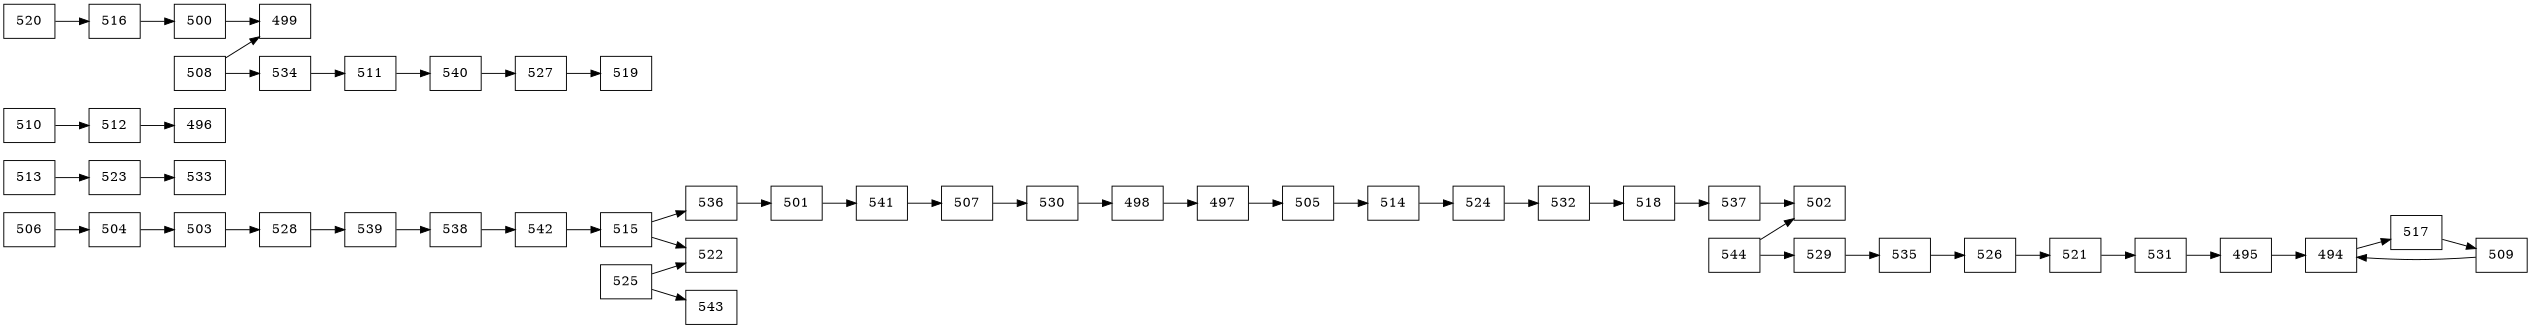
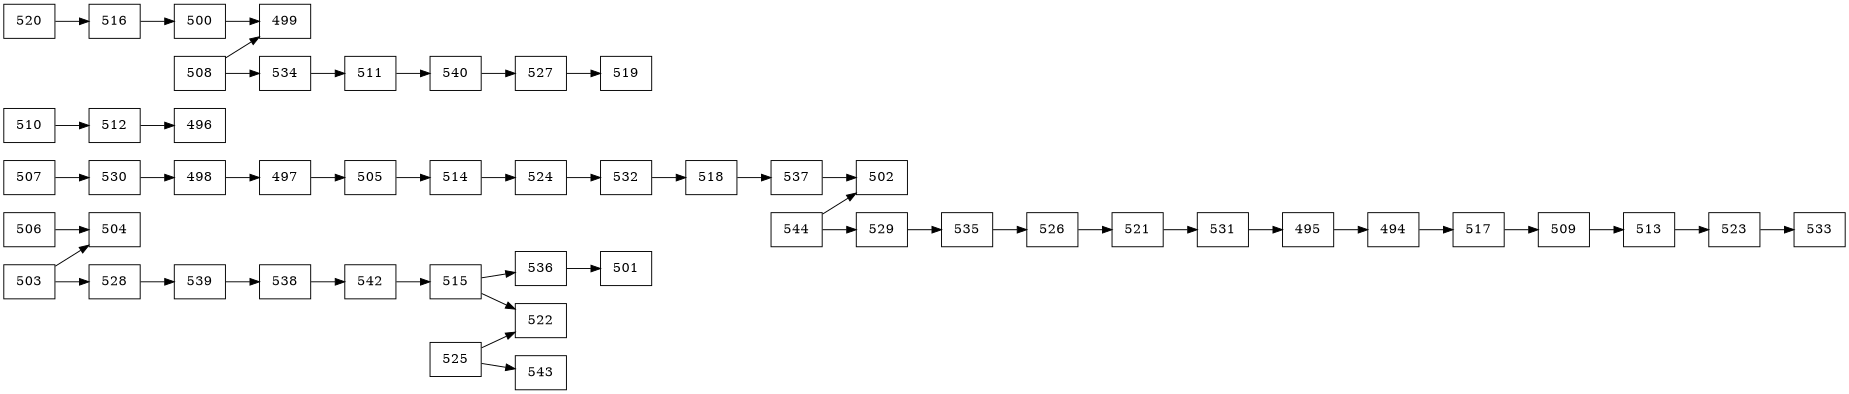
node "541": removed
edge "504" -> "503": reversed
edge "509" -> "494": now "509" -> "513"
